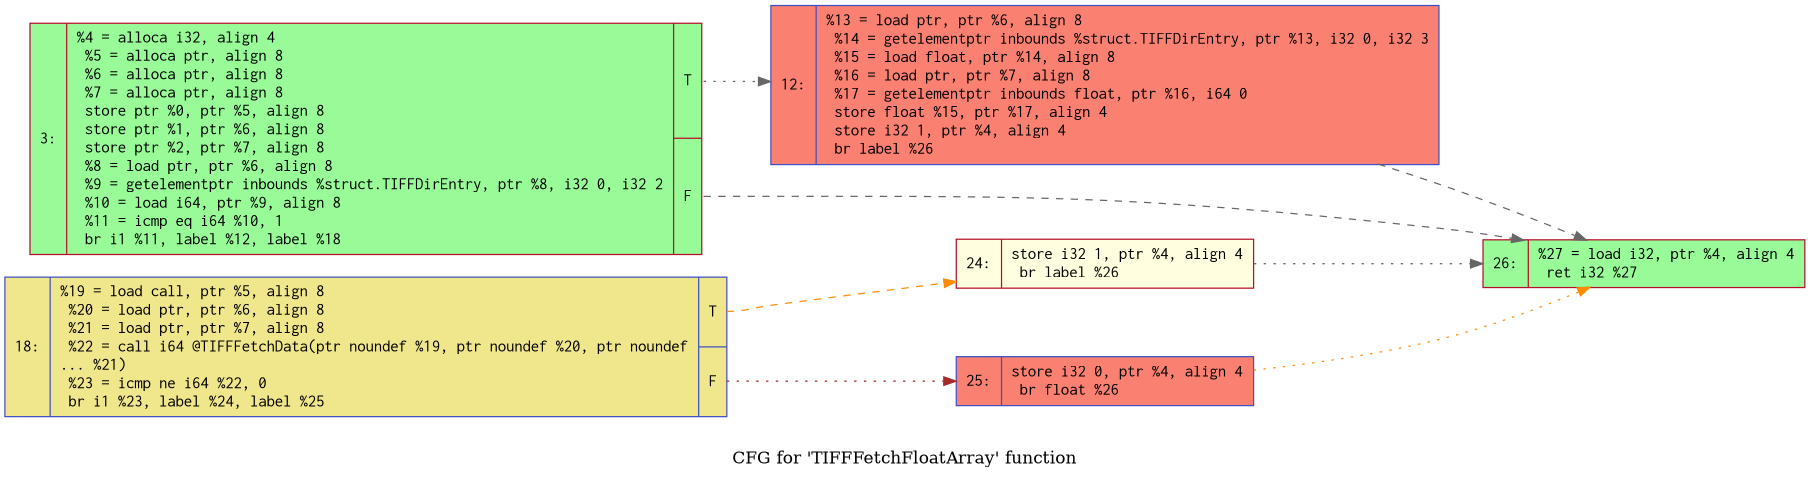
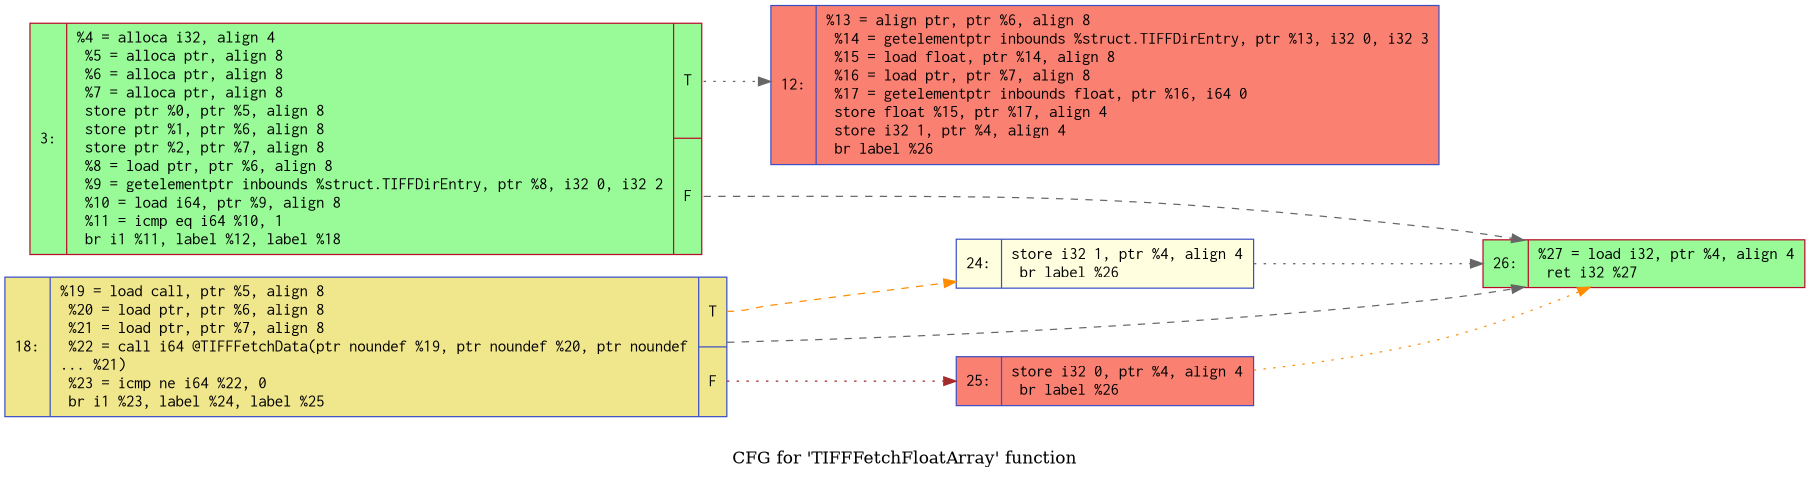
node "12:": text "%13 = load ptr, ptr %6, align 8" -> "%13 = align ptr, ptr %6, align 8"
edge "12:" -> "26:": now "18:" -> "26:"
node "24:": color #b70d28ff -> #3d50c3ff
node "25:": text "br float %26" -> "br label %26"
